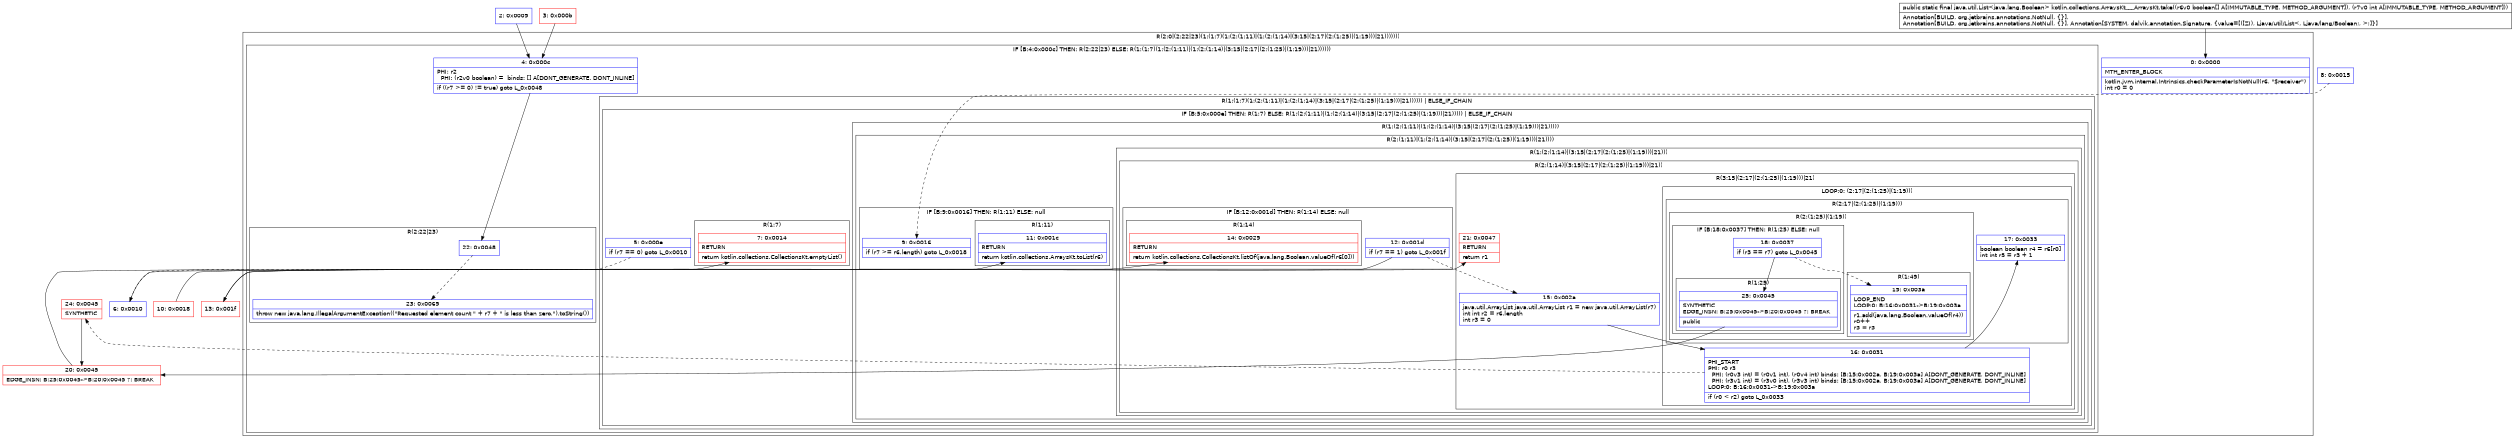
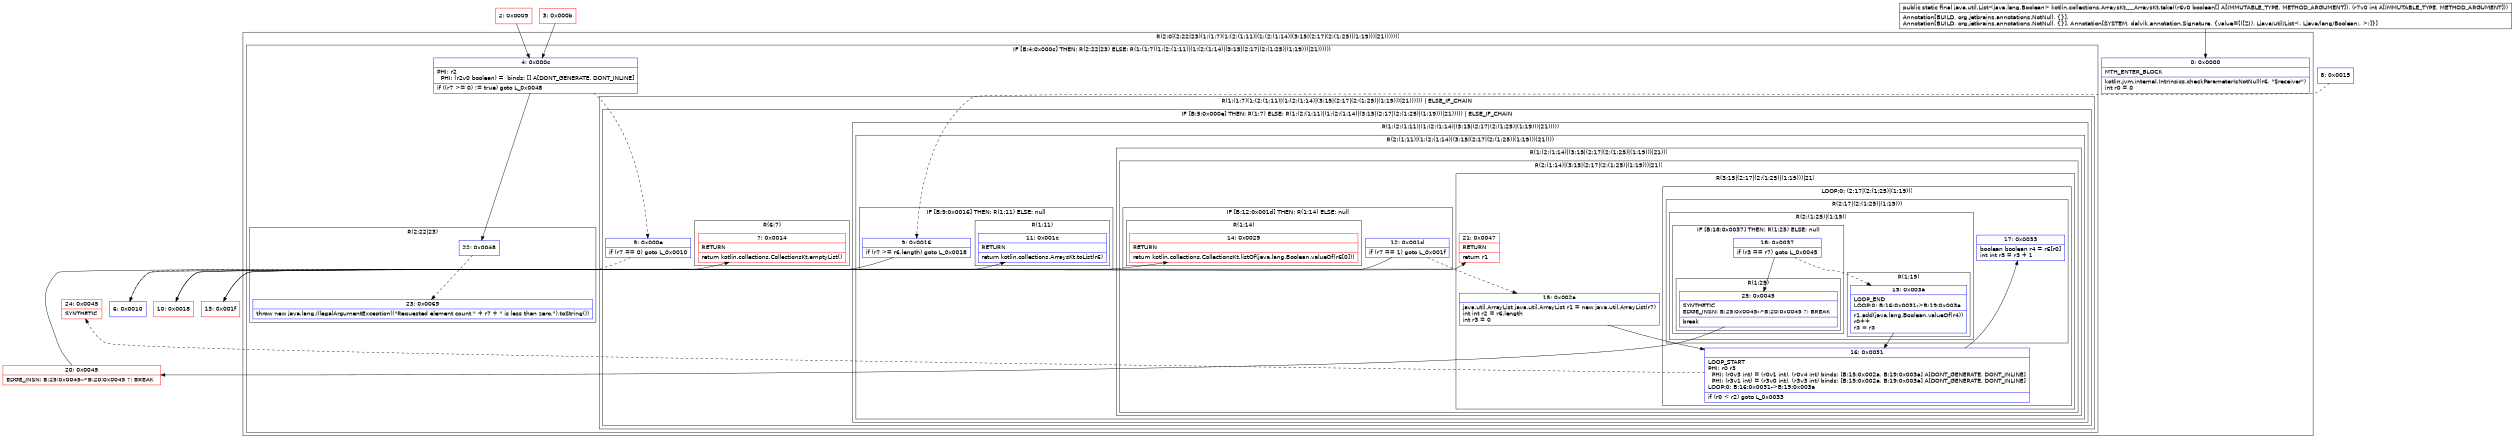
node "2: 0x0009": color blue -> red
edge "4: 0x000c" -> "5: 0x000e": added
cluster "R(1:7)": label "R(1:7)" -> "R(6:7)"
edge "9: 0x0016" -> "10: 0x0018": added
cluster "R(1:49)": label "R(1:49)" -> "R(1:19)"
node "25: 0x0045": text "public" -> "break"
edge "19: 0x003a" -> "16: 0x0031": added
edge "24: 0x0045" -> "20: 0x0045": removed
node "16: 0x0031": text "PHI_START" -> "LOOP_START"
